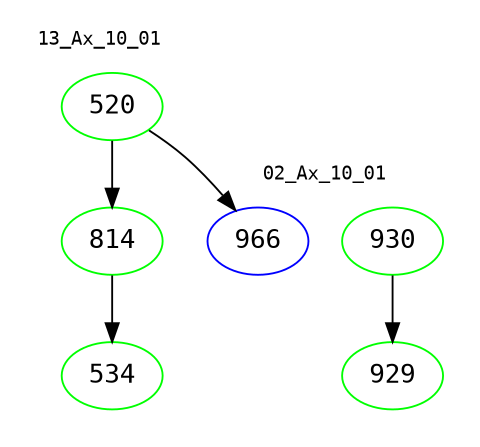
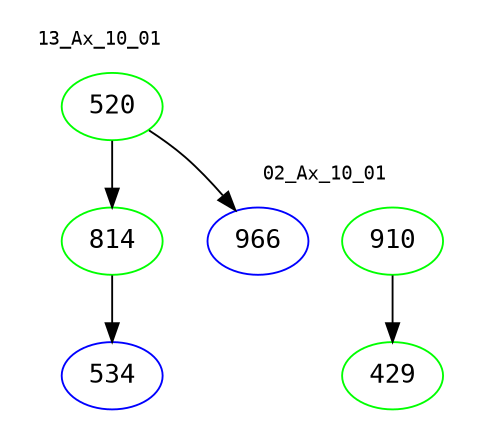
node "930": label "930" -> "910"
node "534": color green -> blue
node "929": label "929" -> "429"
